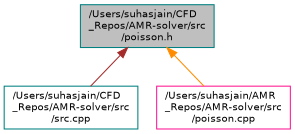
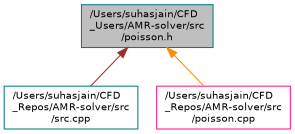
node "/Users/suhasjain/CFD _Repos/AMR-solver/src /poisson.h": label "/Users/suhasjain/CFD _Repos/AMR-solver/src /poisson.h" -> "/Users/suhasjain/CFD _Users/AMR-solver/src /poisson.h"
node "/Users/suhasjain/AMR _Repos/AMR-solver/src /poisson.cpp": label "/Users/suhasjain/AMR _Repos/AMR-solver/src /poisson.cpp" -> "/Users/suhasjain/CFD _Repos/AMR-solver/src /poisson.cpp"
